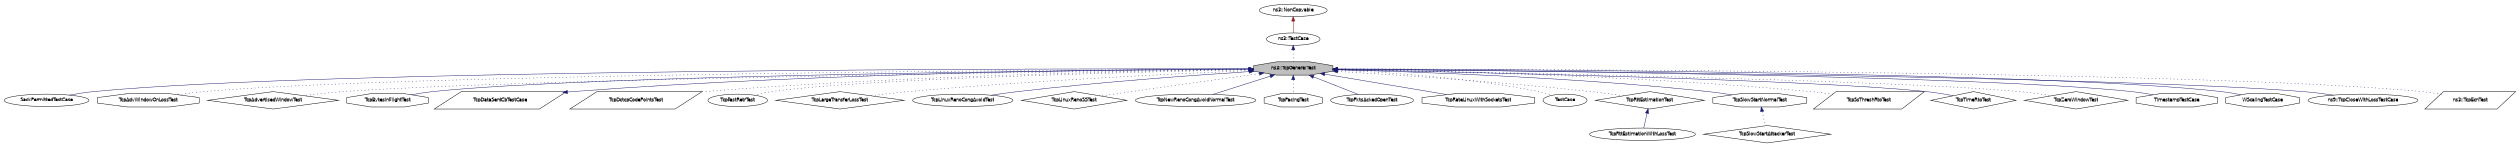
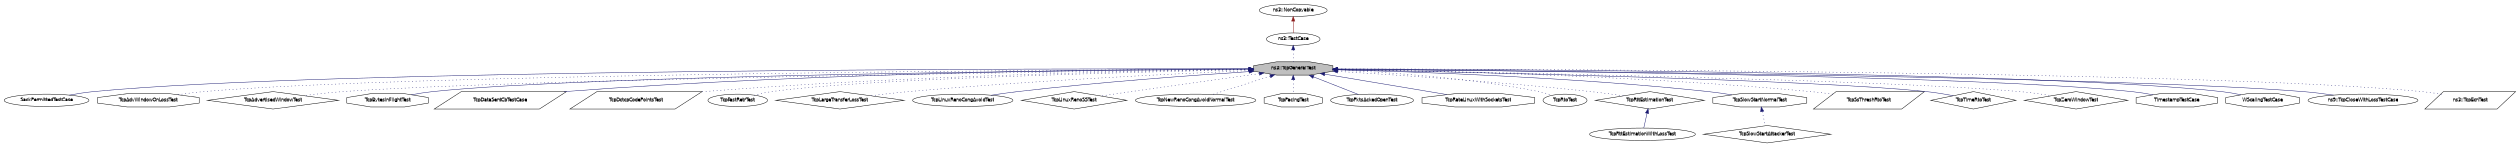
edge "ns3::TcpGeneralTest" -> "TcpDataSentCbTestCase": reversed
edge "TcpNewRenoCongAvoidNormalTest" -> "ns3::TcpGeneralTest": style solid -> dotted
node "TestCase": label "TestCase" -> "TcpRtoTest"
